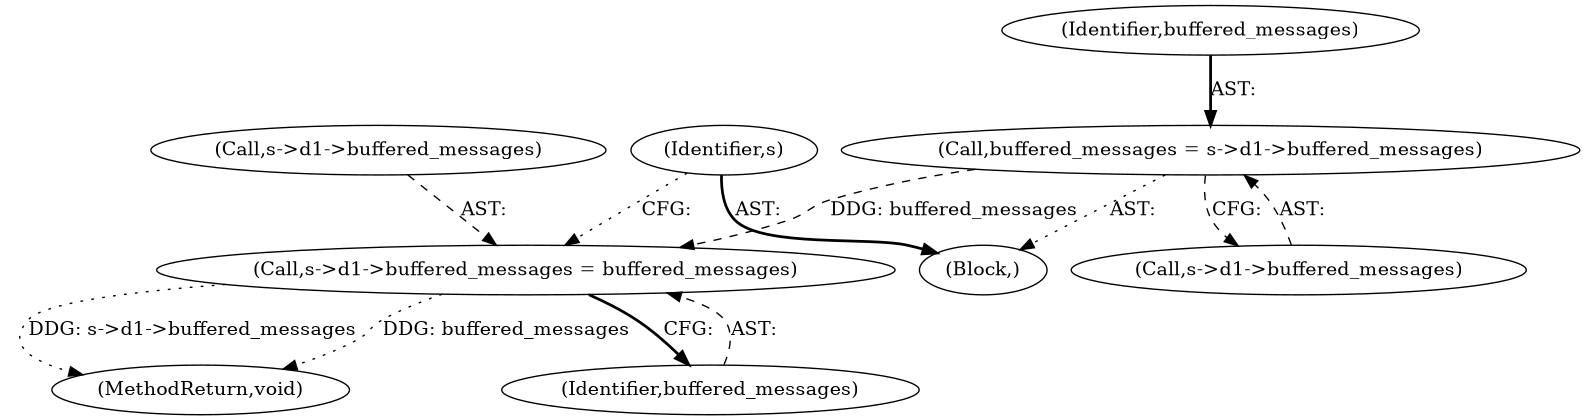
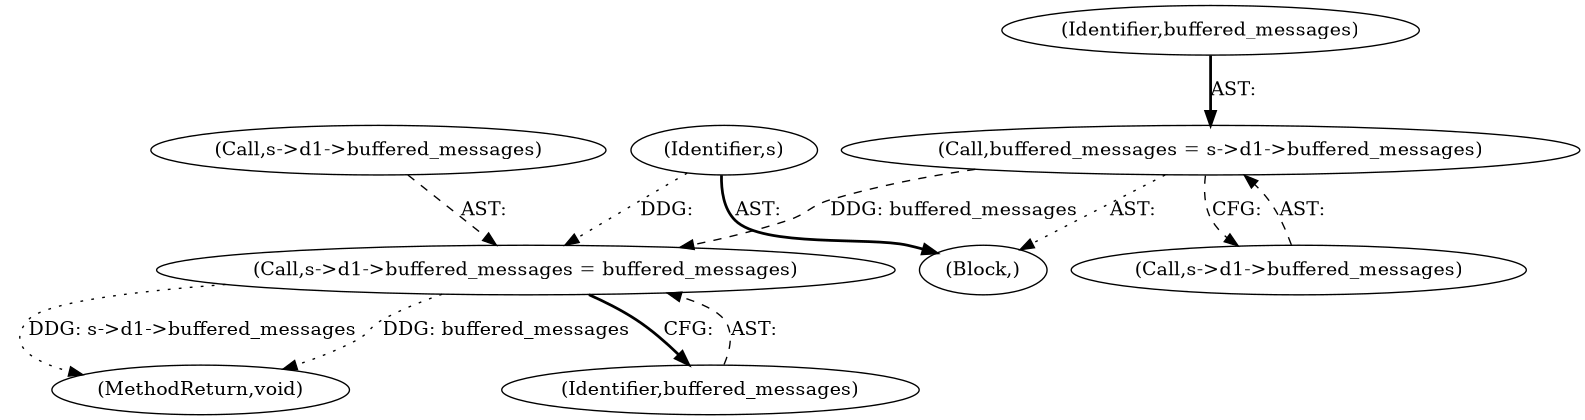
edge "(Identifier,s)" -> "(Call,s->d1->buffered_messages = buffered_messages)": label "CFG: " -> "DDG: "
